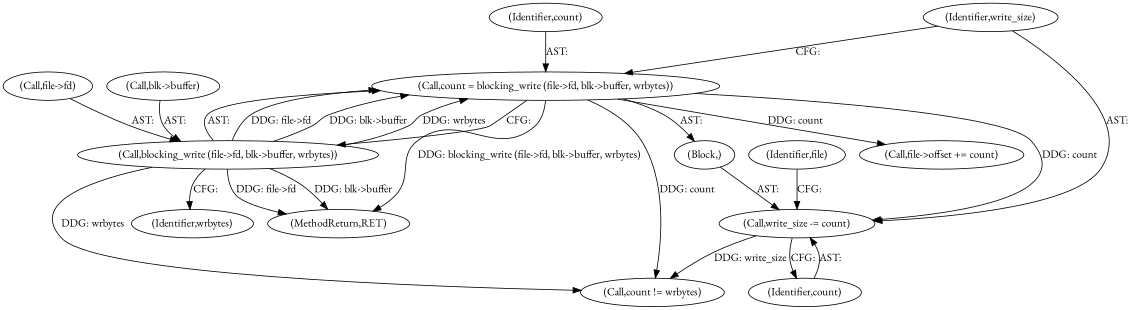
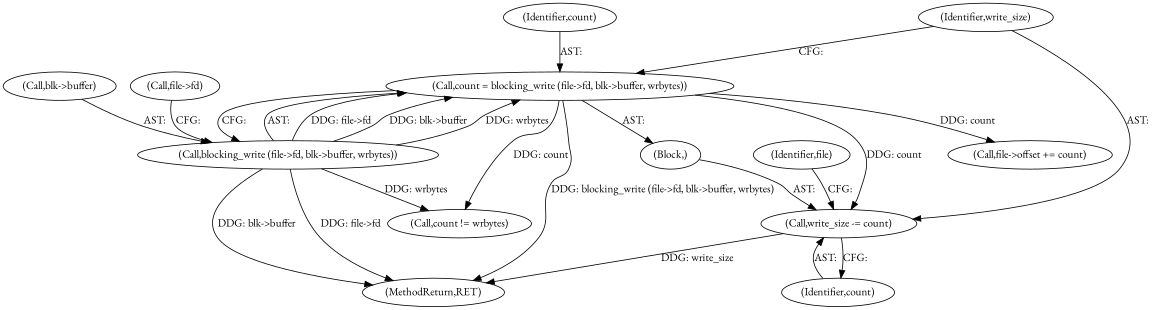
edge "(Call,file->fd)" -> "(Call,blocking_write (file->fd, blk->buffer, wrbytes))": label "AST: " -> "CFG: "
node "(Identifier,wrbytes)": removed
edge "(Call,write_size -= count)" -> "(Call,count != wrbytes)": now "(Call,write_size -= count)" -> "(MethodReturn,RET)"
